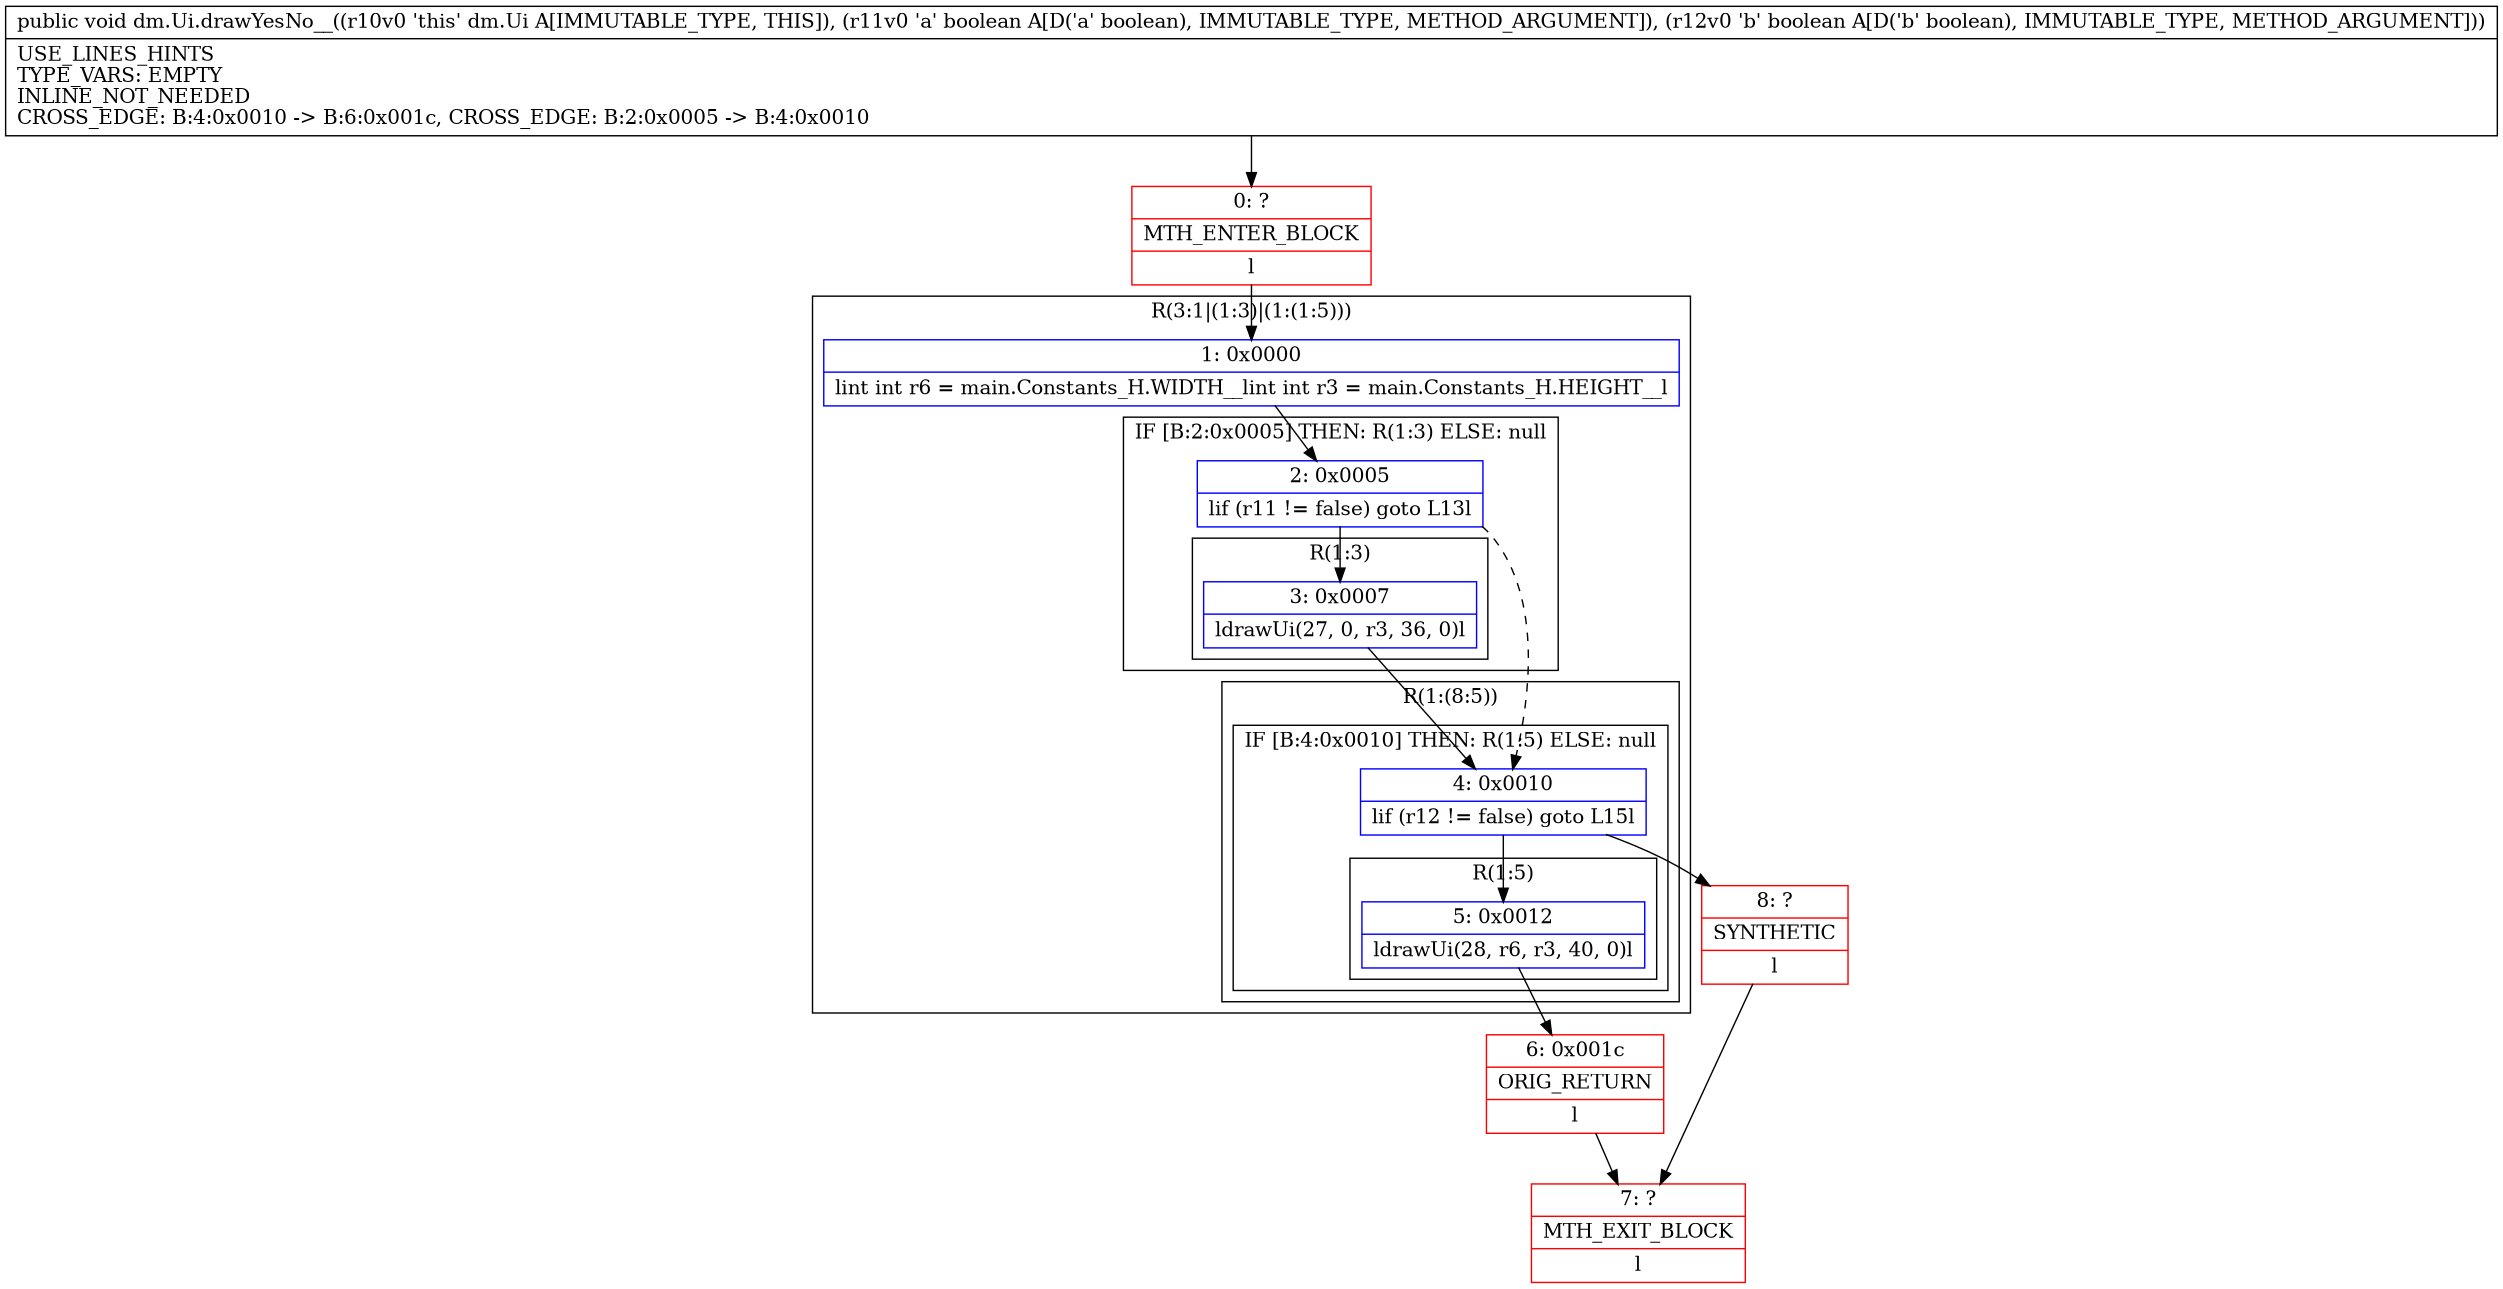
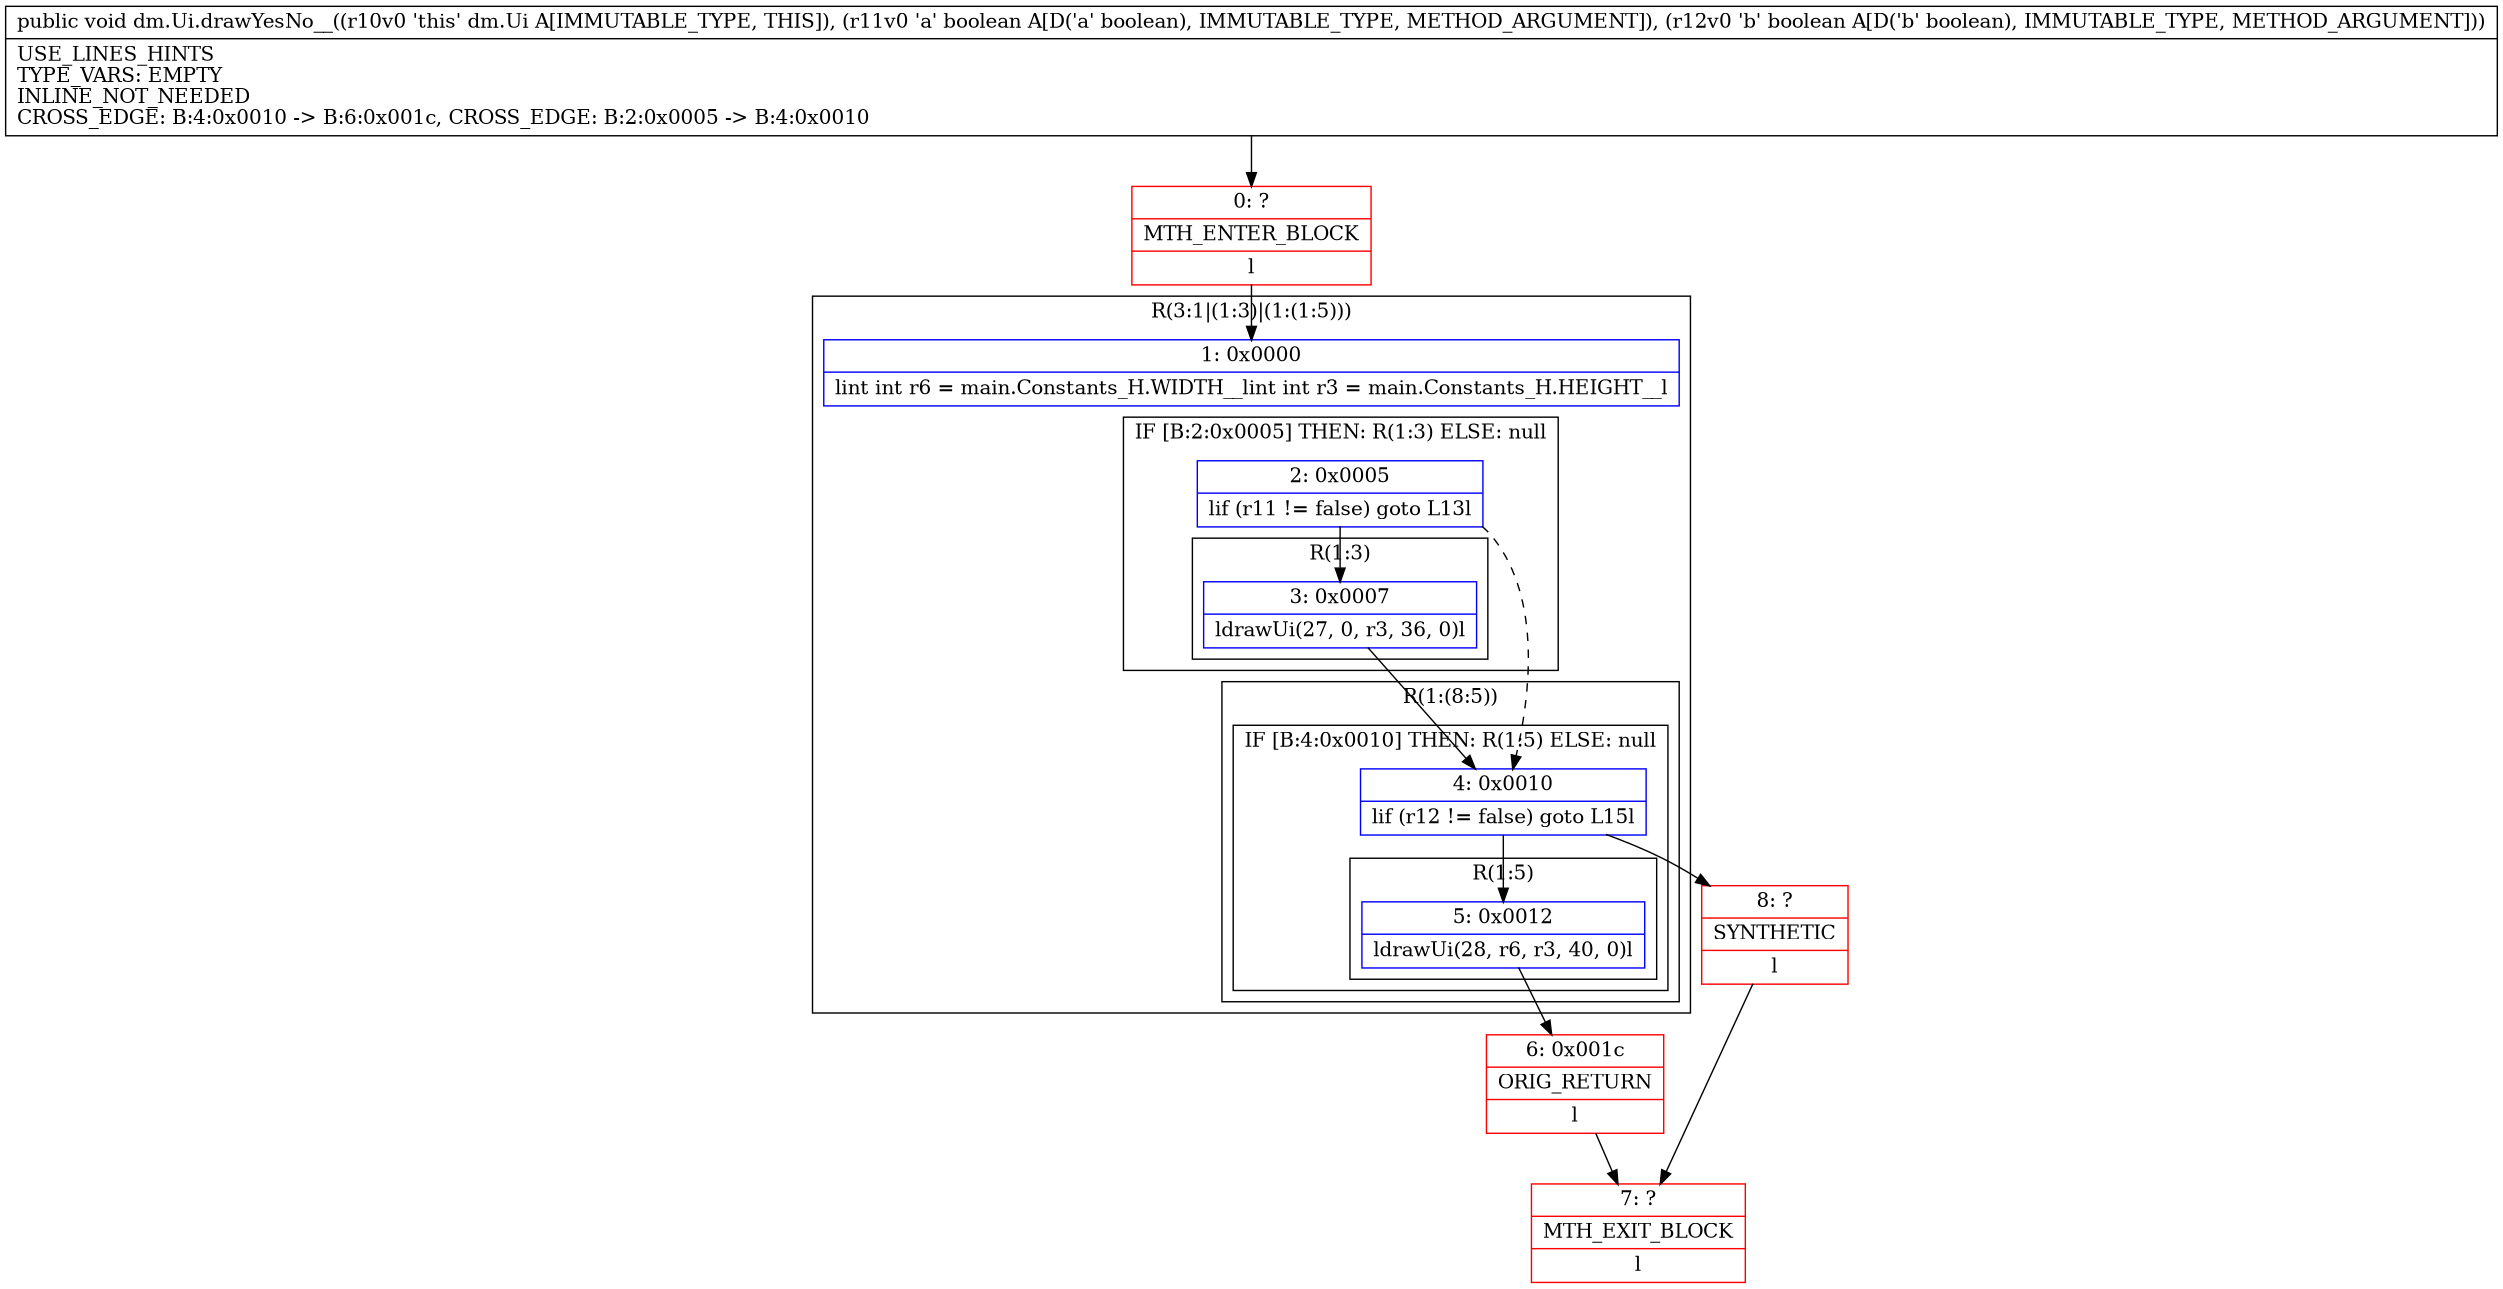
edge "1: 0x0000" -> "2: 0x0005": removed
